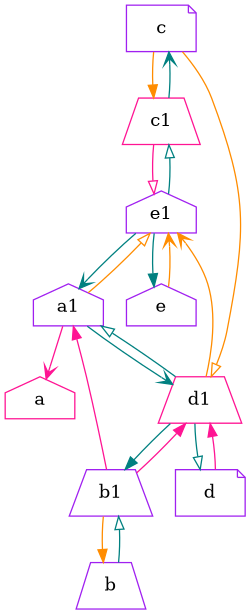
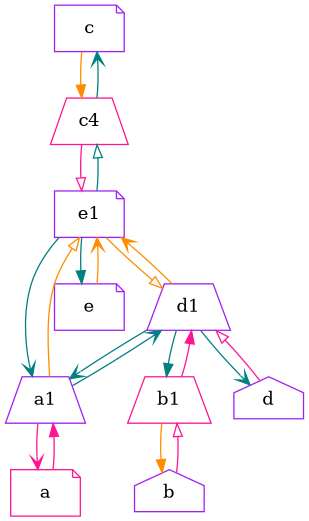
node "c1": label "c1" -> "c4"
edge "c" -> "d1": now "e1" -> "d1"
node "e1": shape house -> note
node "a1": shape house -> trapezium
node "e": shape house -> note
edge "d1" -> "a1": arrowhead onormal -> vee
node "a": shape house -> note
node "d1": color deeppink -> purple
edge "b1" -> "a1": now "a" -> "a1"
edge "d1" -> "d": arrowhead onormal -> vee
edge "d" -> "d1": arrowhead normal -> onormal
node "b1": color purple -> deeppink
node "d": shape note -> house
edge "b" -> "b1": color teal -> deeppink
node "b": shape trapezium -> house
